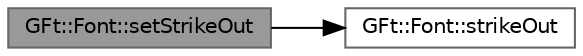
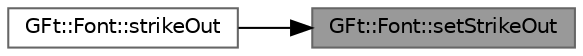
edge "GFt::Font::setStrikeOut" -> "GFt::Font::strikeOut": reversed
